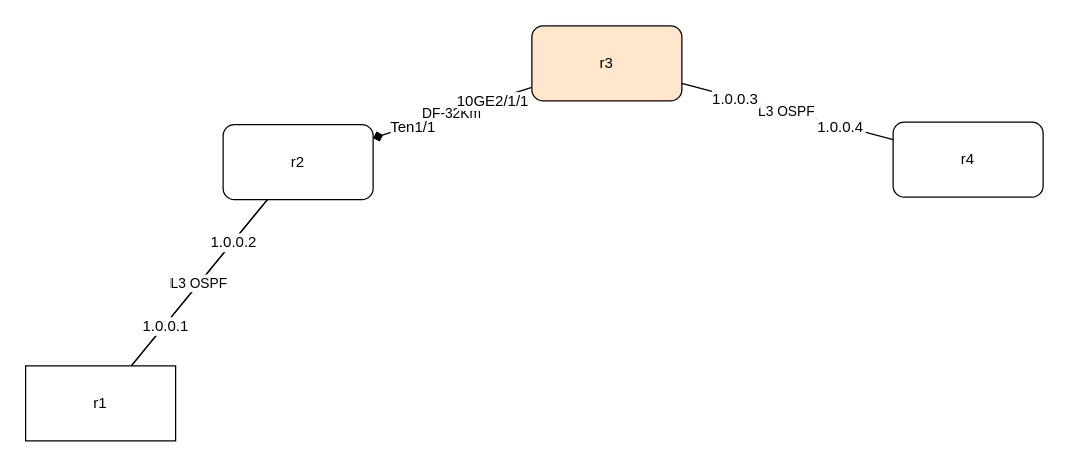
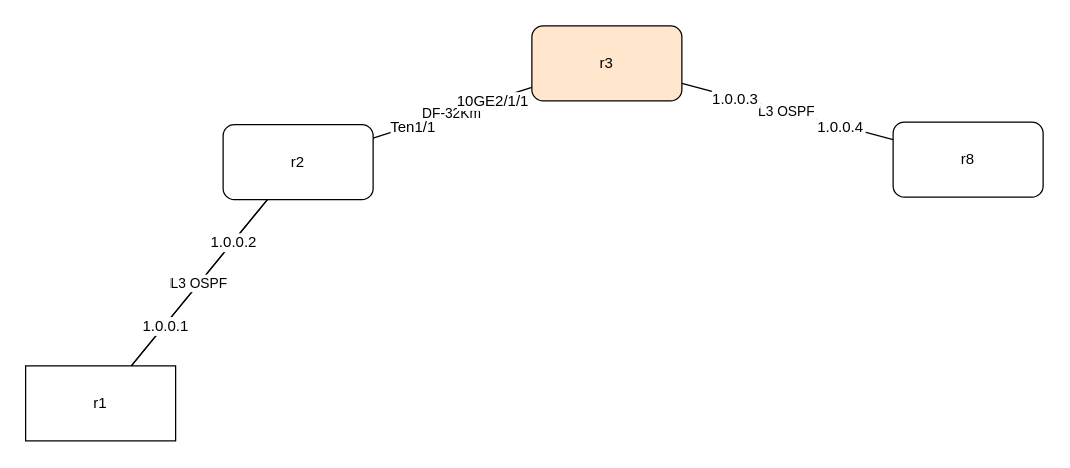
edge "r3" -> "r2": arrowhead diamond -> none
node "r4": label "r4" -> "r8"
